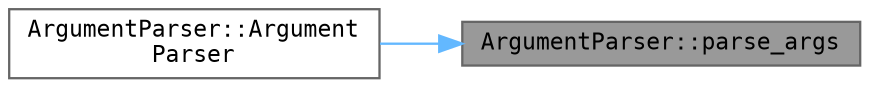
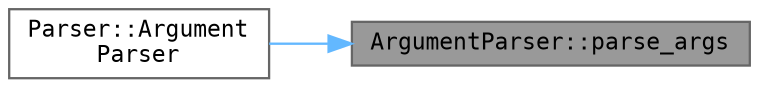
node "ArgumentParser::Argument Parser": label "ArgumentParser::Argument Parser" -> "Parser::Argument Parser"
